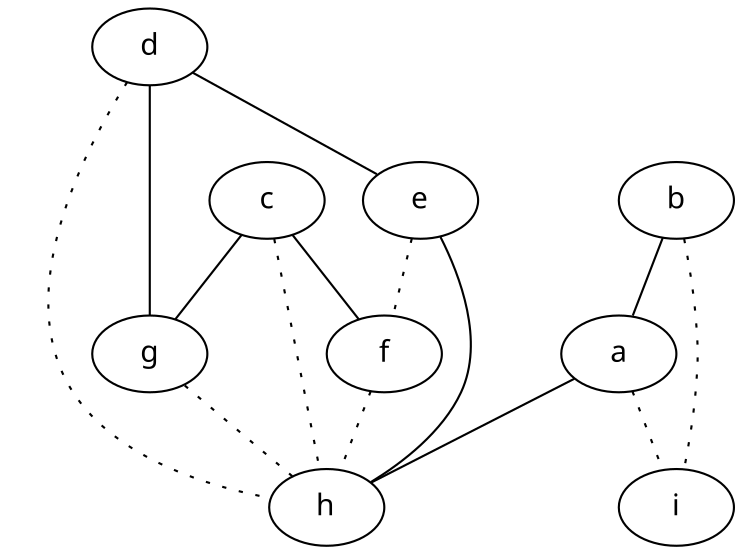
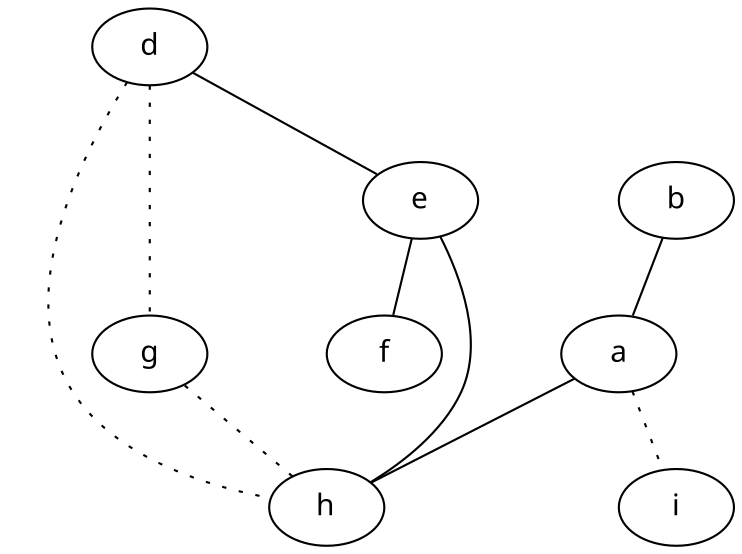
edge "d" -- "g": style solid -> dotted
node "c": removed
edge "e" -- "f": style dotted -> solid
edge "b" -- "i": removed
edge "f" -- "h": removed
